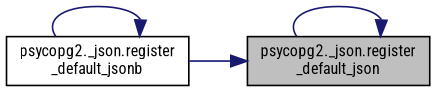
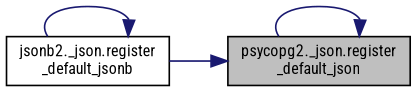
node "psycopg2._json.register _default_jsonb": label "psycopg2._json.register _default_jsonb" -> "jsonb2._json.register _default_jsonb"
